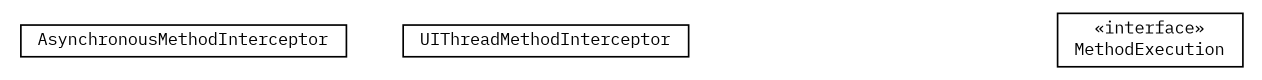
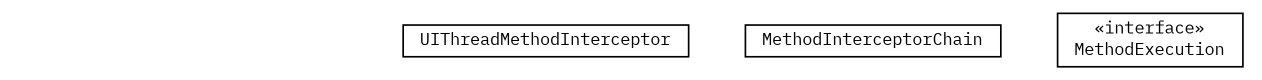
node "AsynchronousMethodInterceptor": removed
node "MethodInterceptorChain": added
